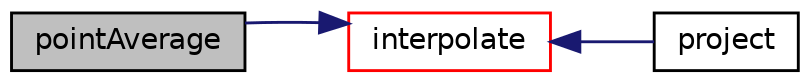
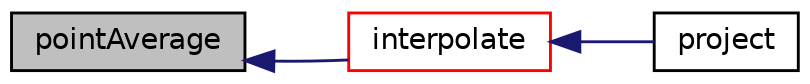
edge "pointAverage" -> "interpolate": reversed
